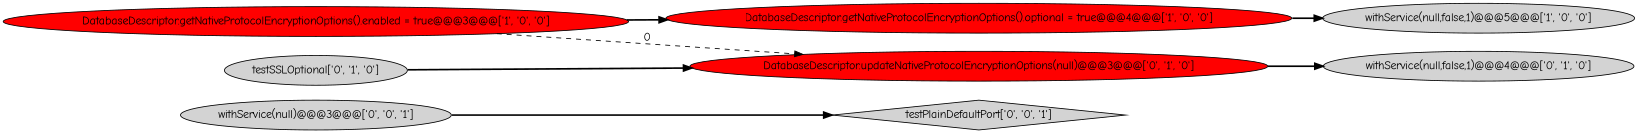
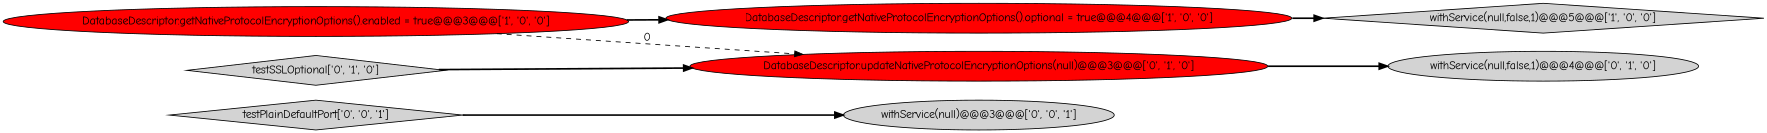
node "withService(null,false,1)@@@5@@@['1', '0', '0']": shape ellipse -> diamond
node "testSSLOptional['0', '1', '0']": shape ellipse -> diamond
edge "withService(null)@@@3@@@['0', '0', '1']" -> "testPlainDefaultPort['0', '0', '1']": reversed
